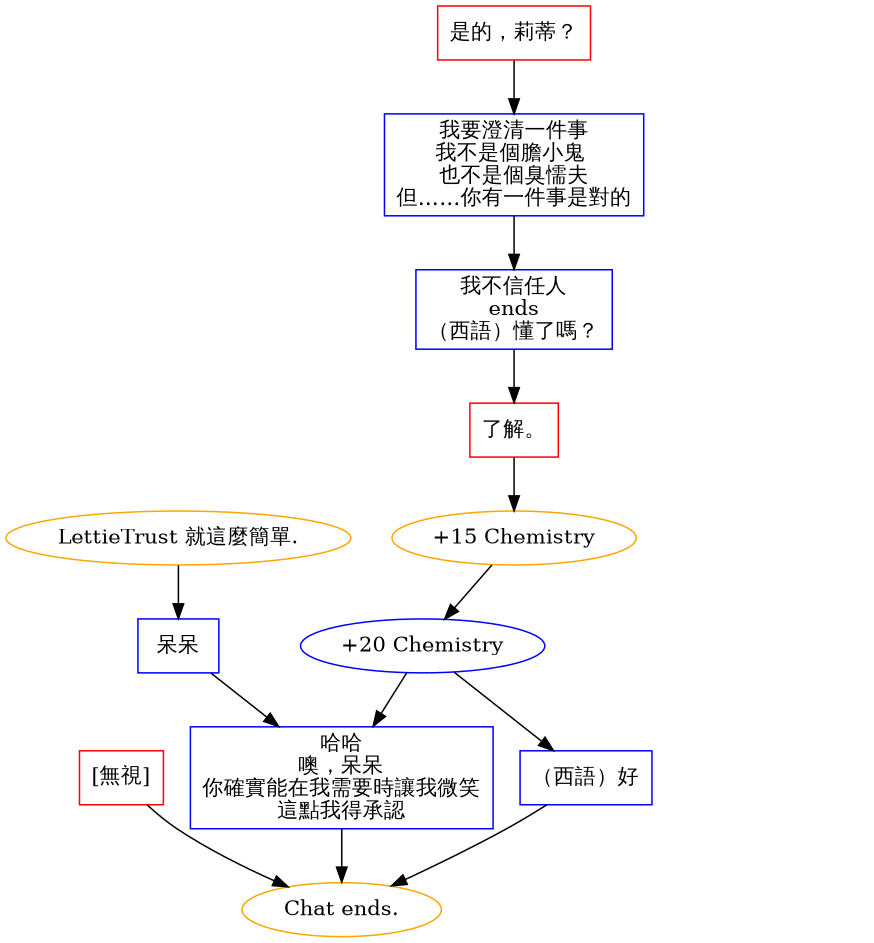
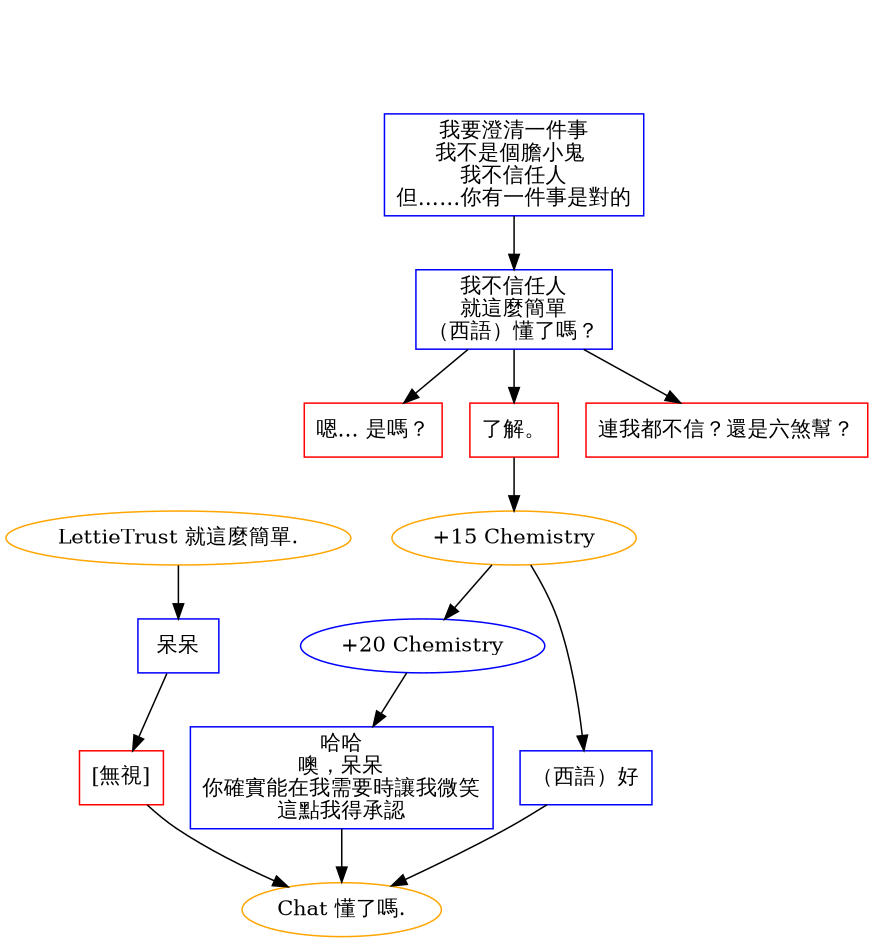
node "是的，莉蒂？": removed
node "我要澄清一件事 我不是個膽小鬼 也不是個臭懦夫 但……你有一件事是對的": label "我要澄清一件事 我不是個膽小鬼 也不是個臭懦夫 但……你有一件事是對的" -> "我要澄清一件事 我不是個膽小鬼 我不信任人 但……你有一件事是對的"
node "我不信任人 ends （西語）懂了嗎？": label "我不信任人 ends （西語）懂了嗎？" -> "我不信任人 就這麼簡單 （西語）懂了嗎？"
node "嗯… 是嗎？": added
node "連我都不信？還是六煞幫？": added
edge "呆呆" -> "哈哈 噢，呆呆 你確實能在我需要時讓我微笑 這點我得承認": now "呆呆" -> "[無視]"
edge "+20 Chemistry" -> "（西語）好": now "+15 Chemistry" -> "（西語）好"
node "Chat ends.": label "Chat ends." -> "Chat 懂了嗎."
